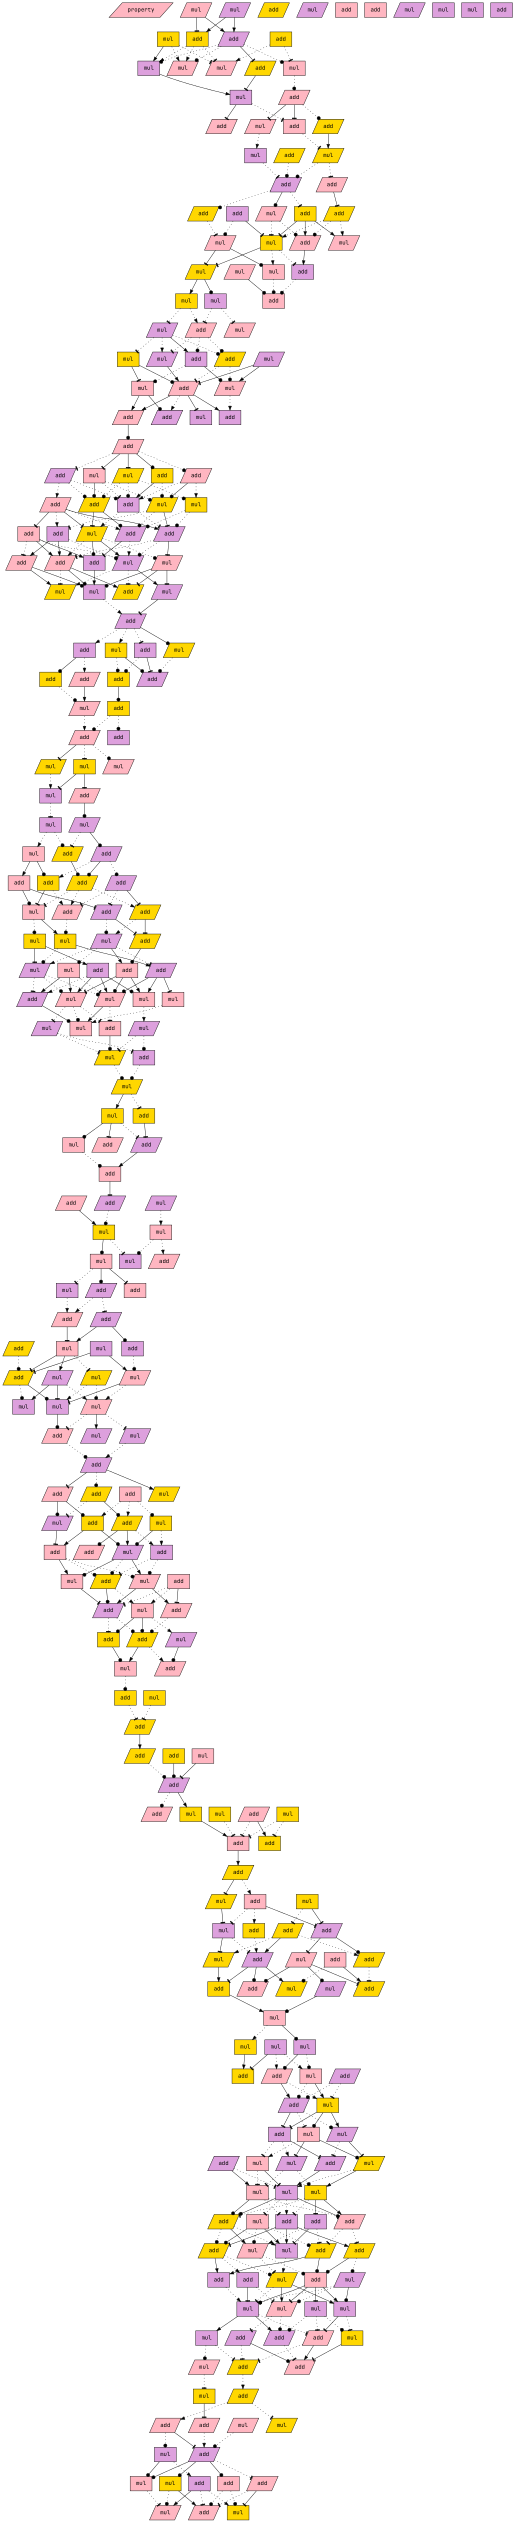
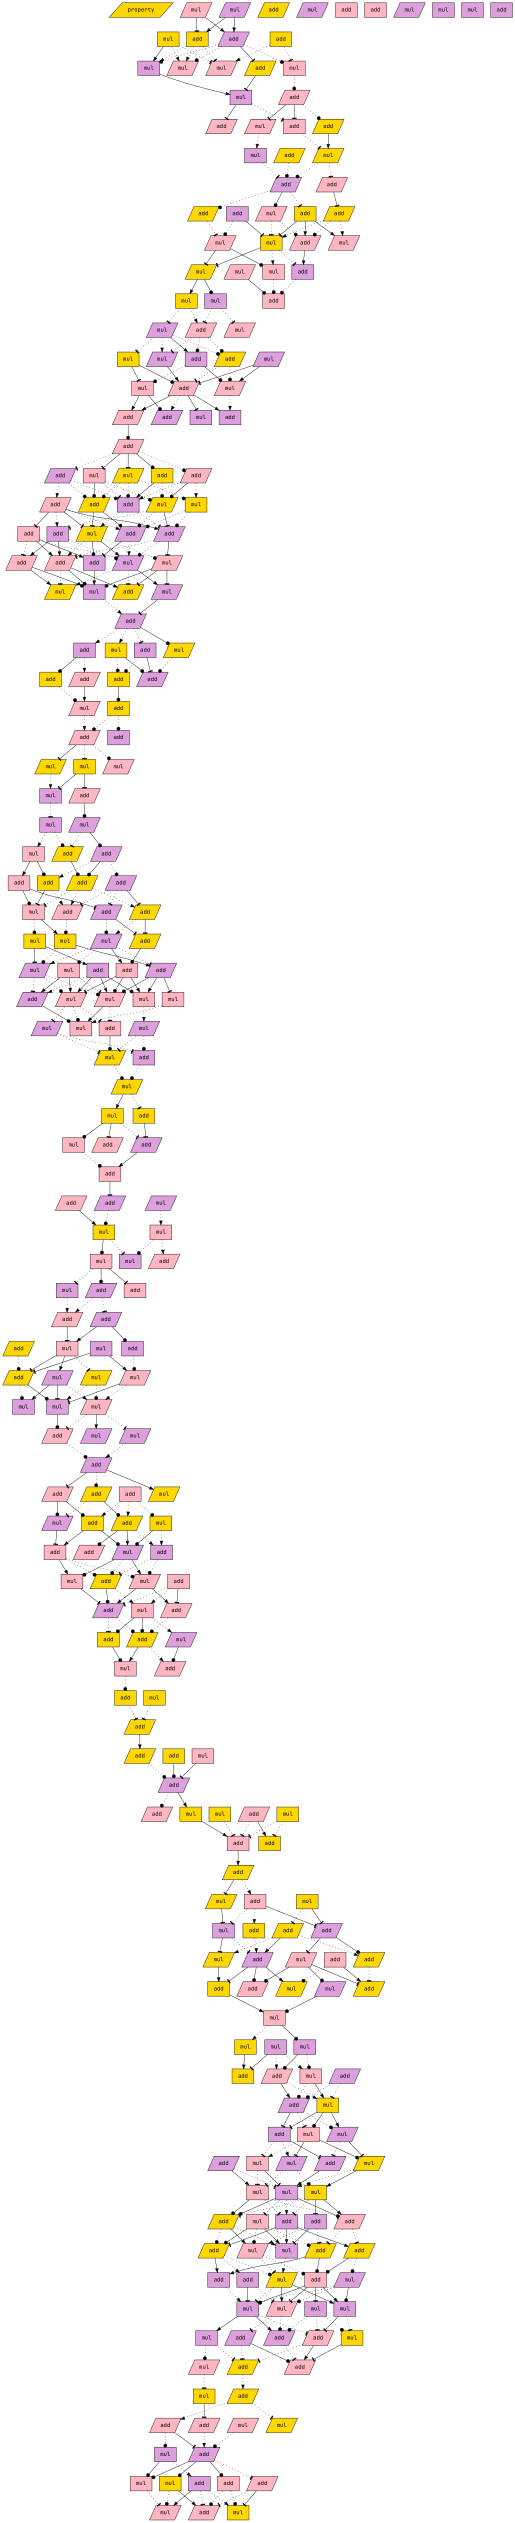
node "property": fillcolor lightpink -> gold
